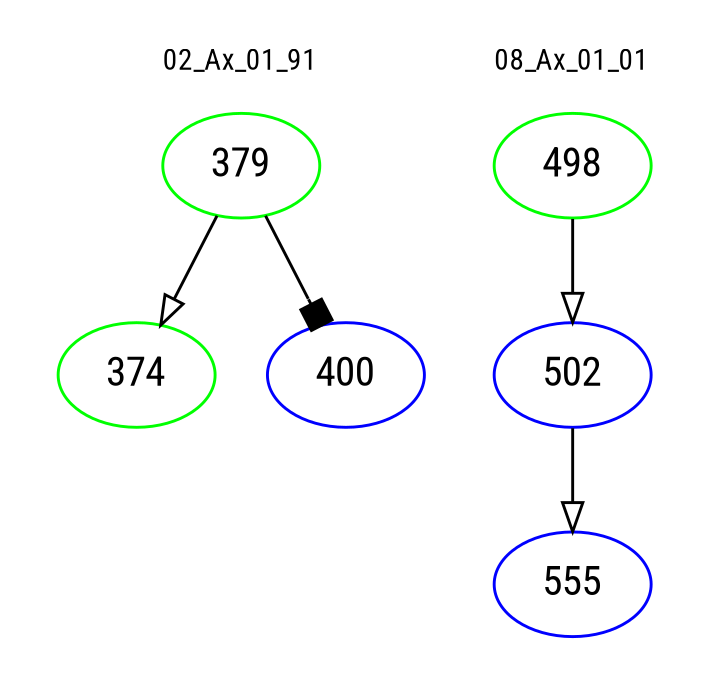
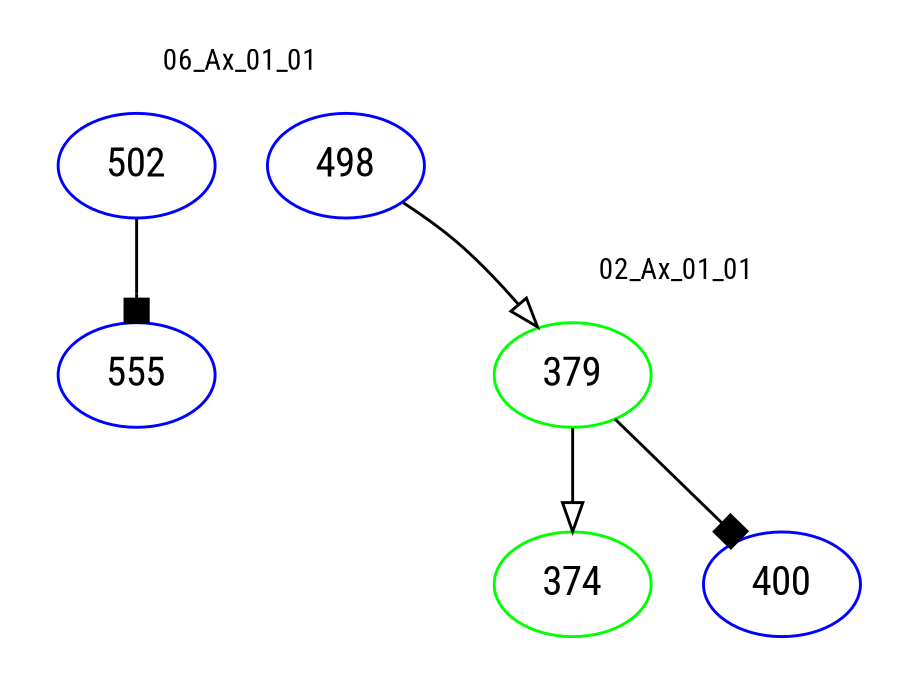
cluster "02_Ax_01_91": label "02_Ax_01_91" -> "02_Ax_01_01"
cluster "08_Ax_01_01": label "08_Ax_01_01" -> "06_Ax_01_01"
node "498": color green -> blue
edge "498" -> "502": now "498" -> "379"
edge "502" -> "555": arrowhead onormal -> box
